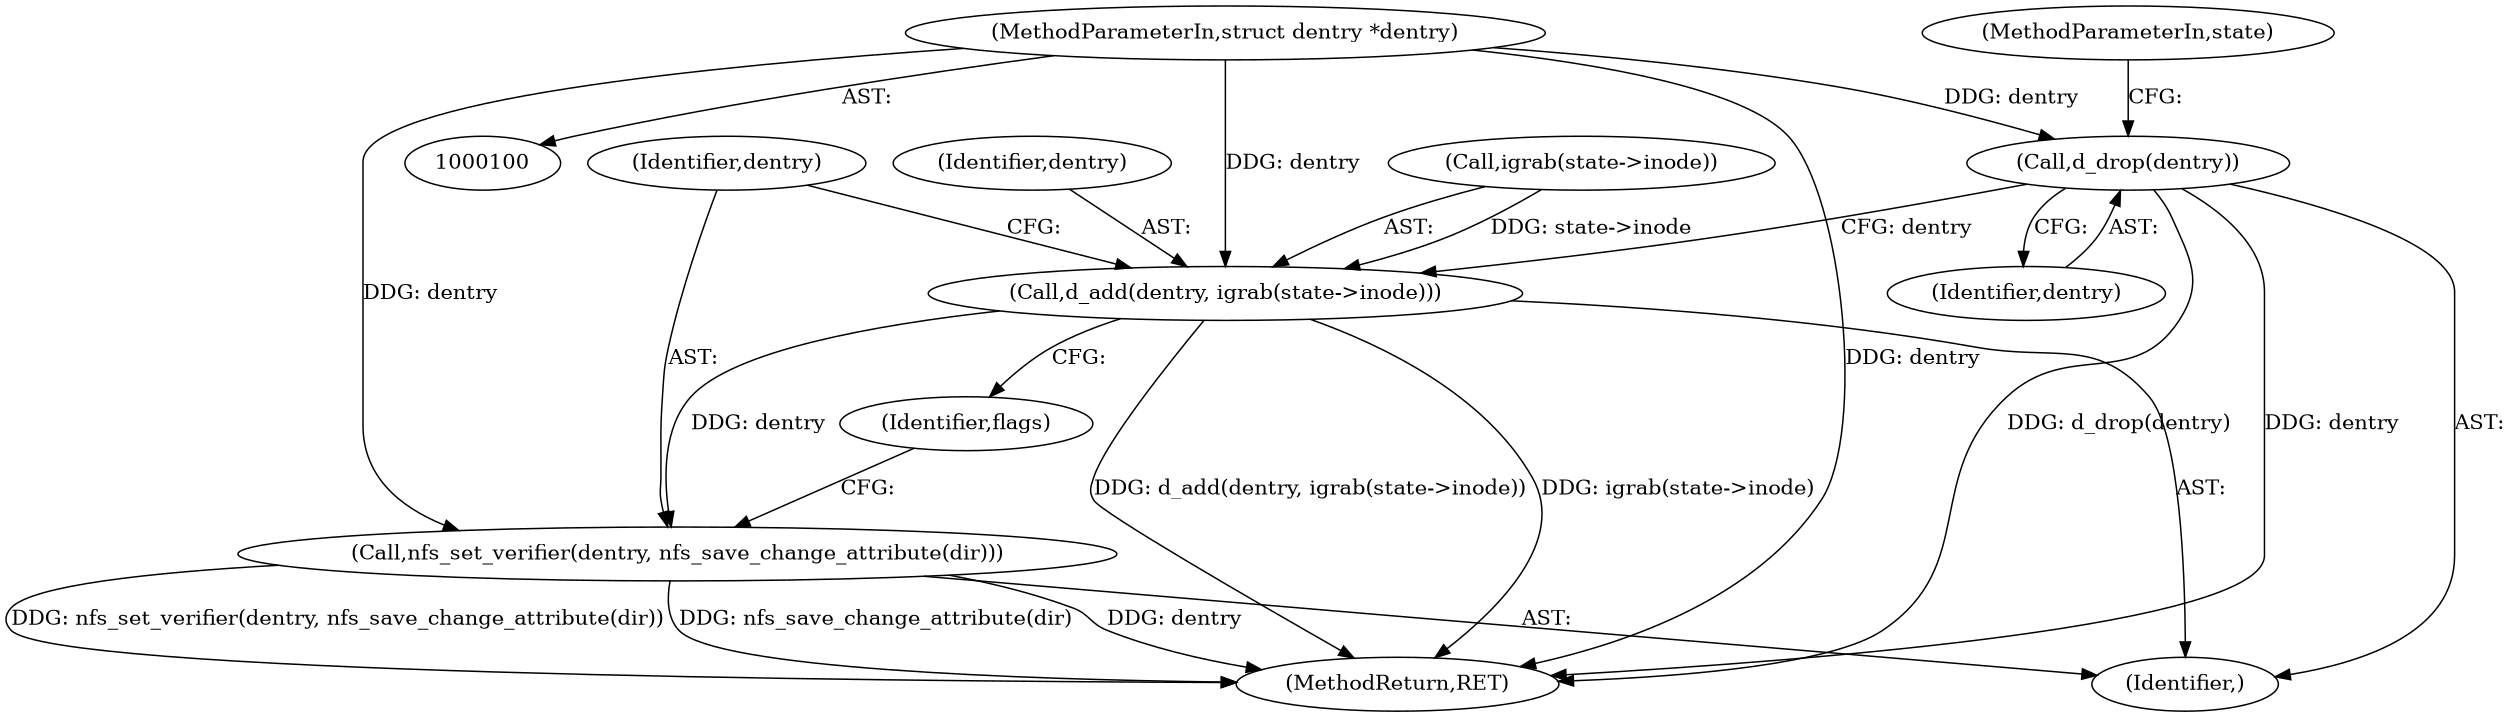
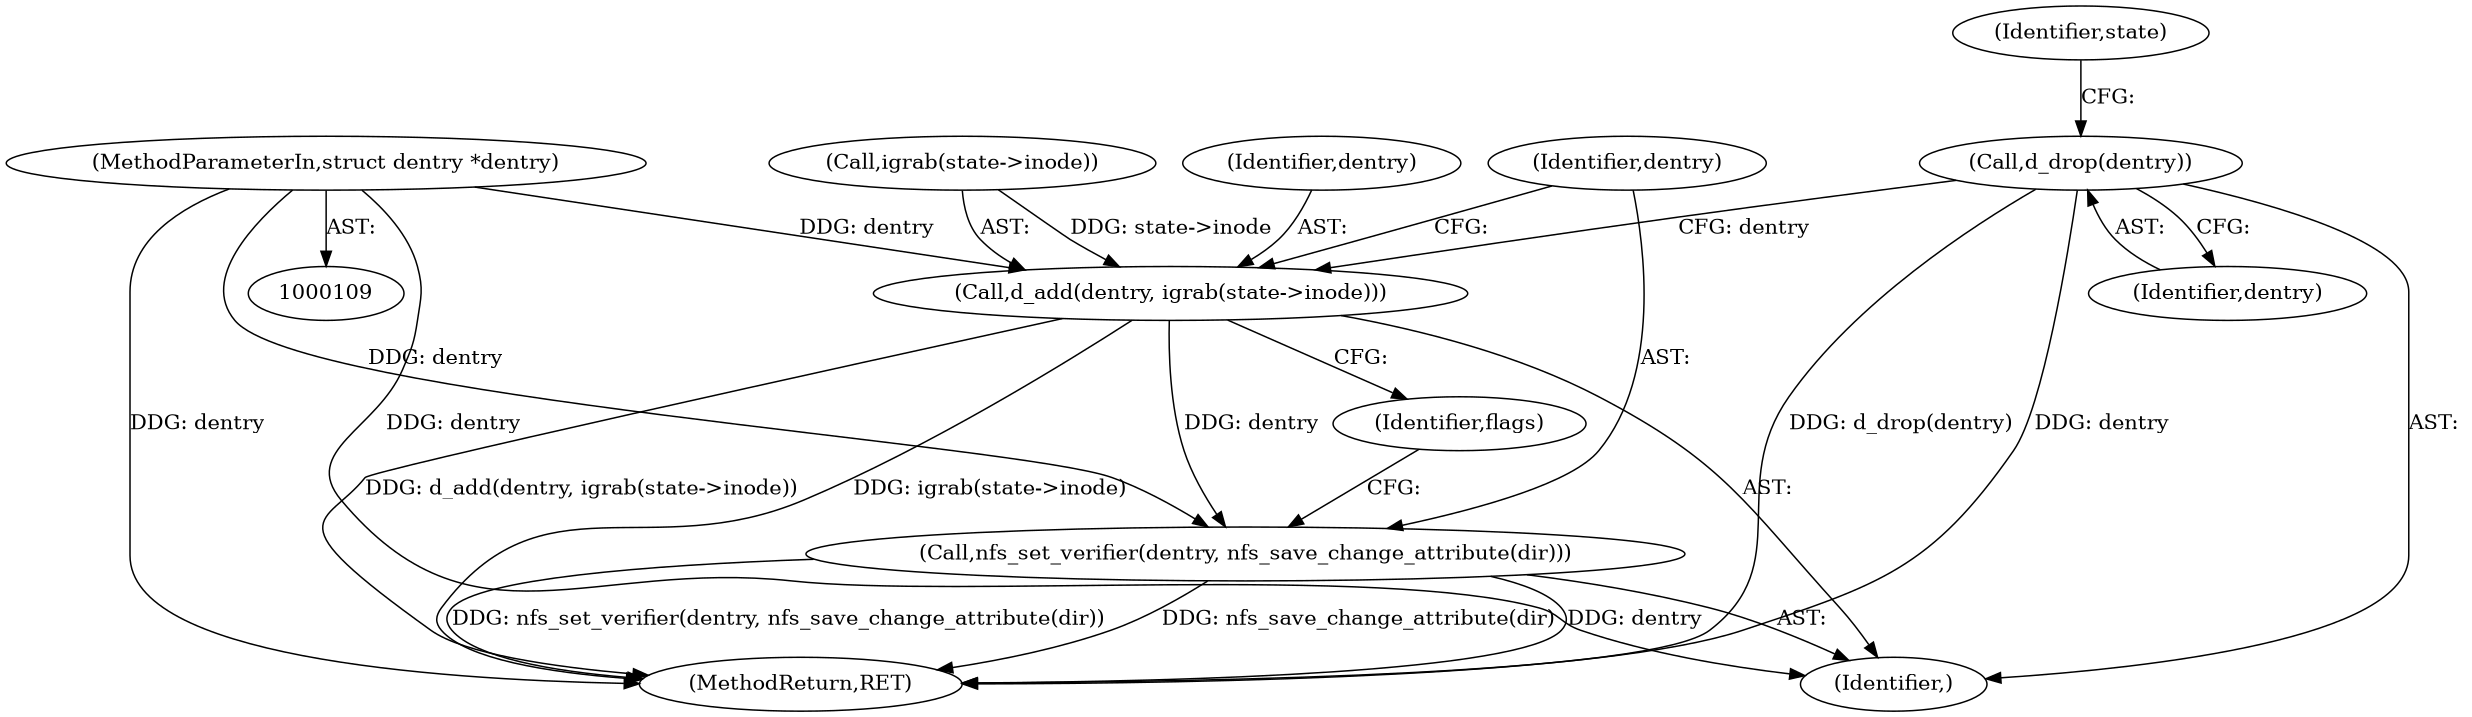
node "(MethodParameterIn,state)": label "(MethodParameterIn,state)" -> "(Identifier,state)"
edge "(MethodParameterIn,struct dentry *dentry)" -> "(Call,d_drop(dentry))": now "(MethodParameterIn,struct dentry *dentry)" -> "(Identifier,)"
node "1000100": label "1000100" -> "1000109"
